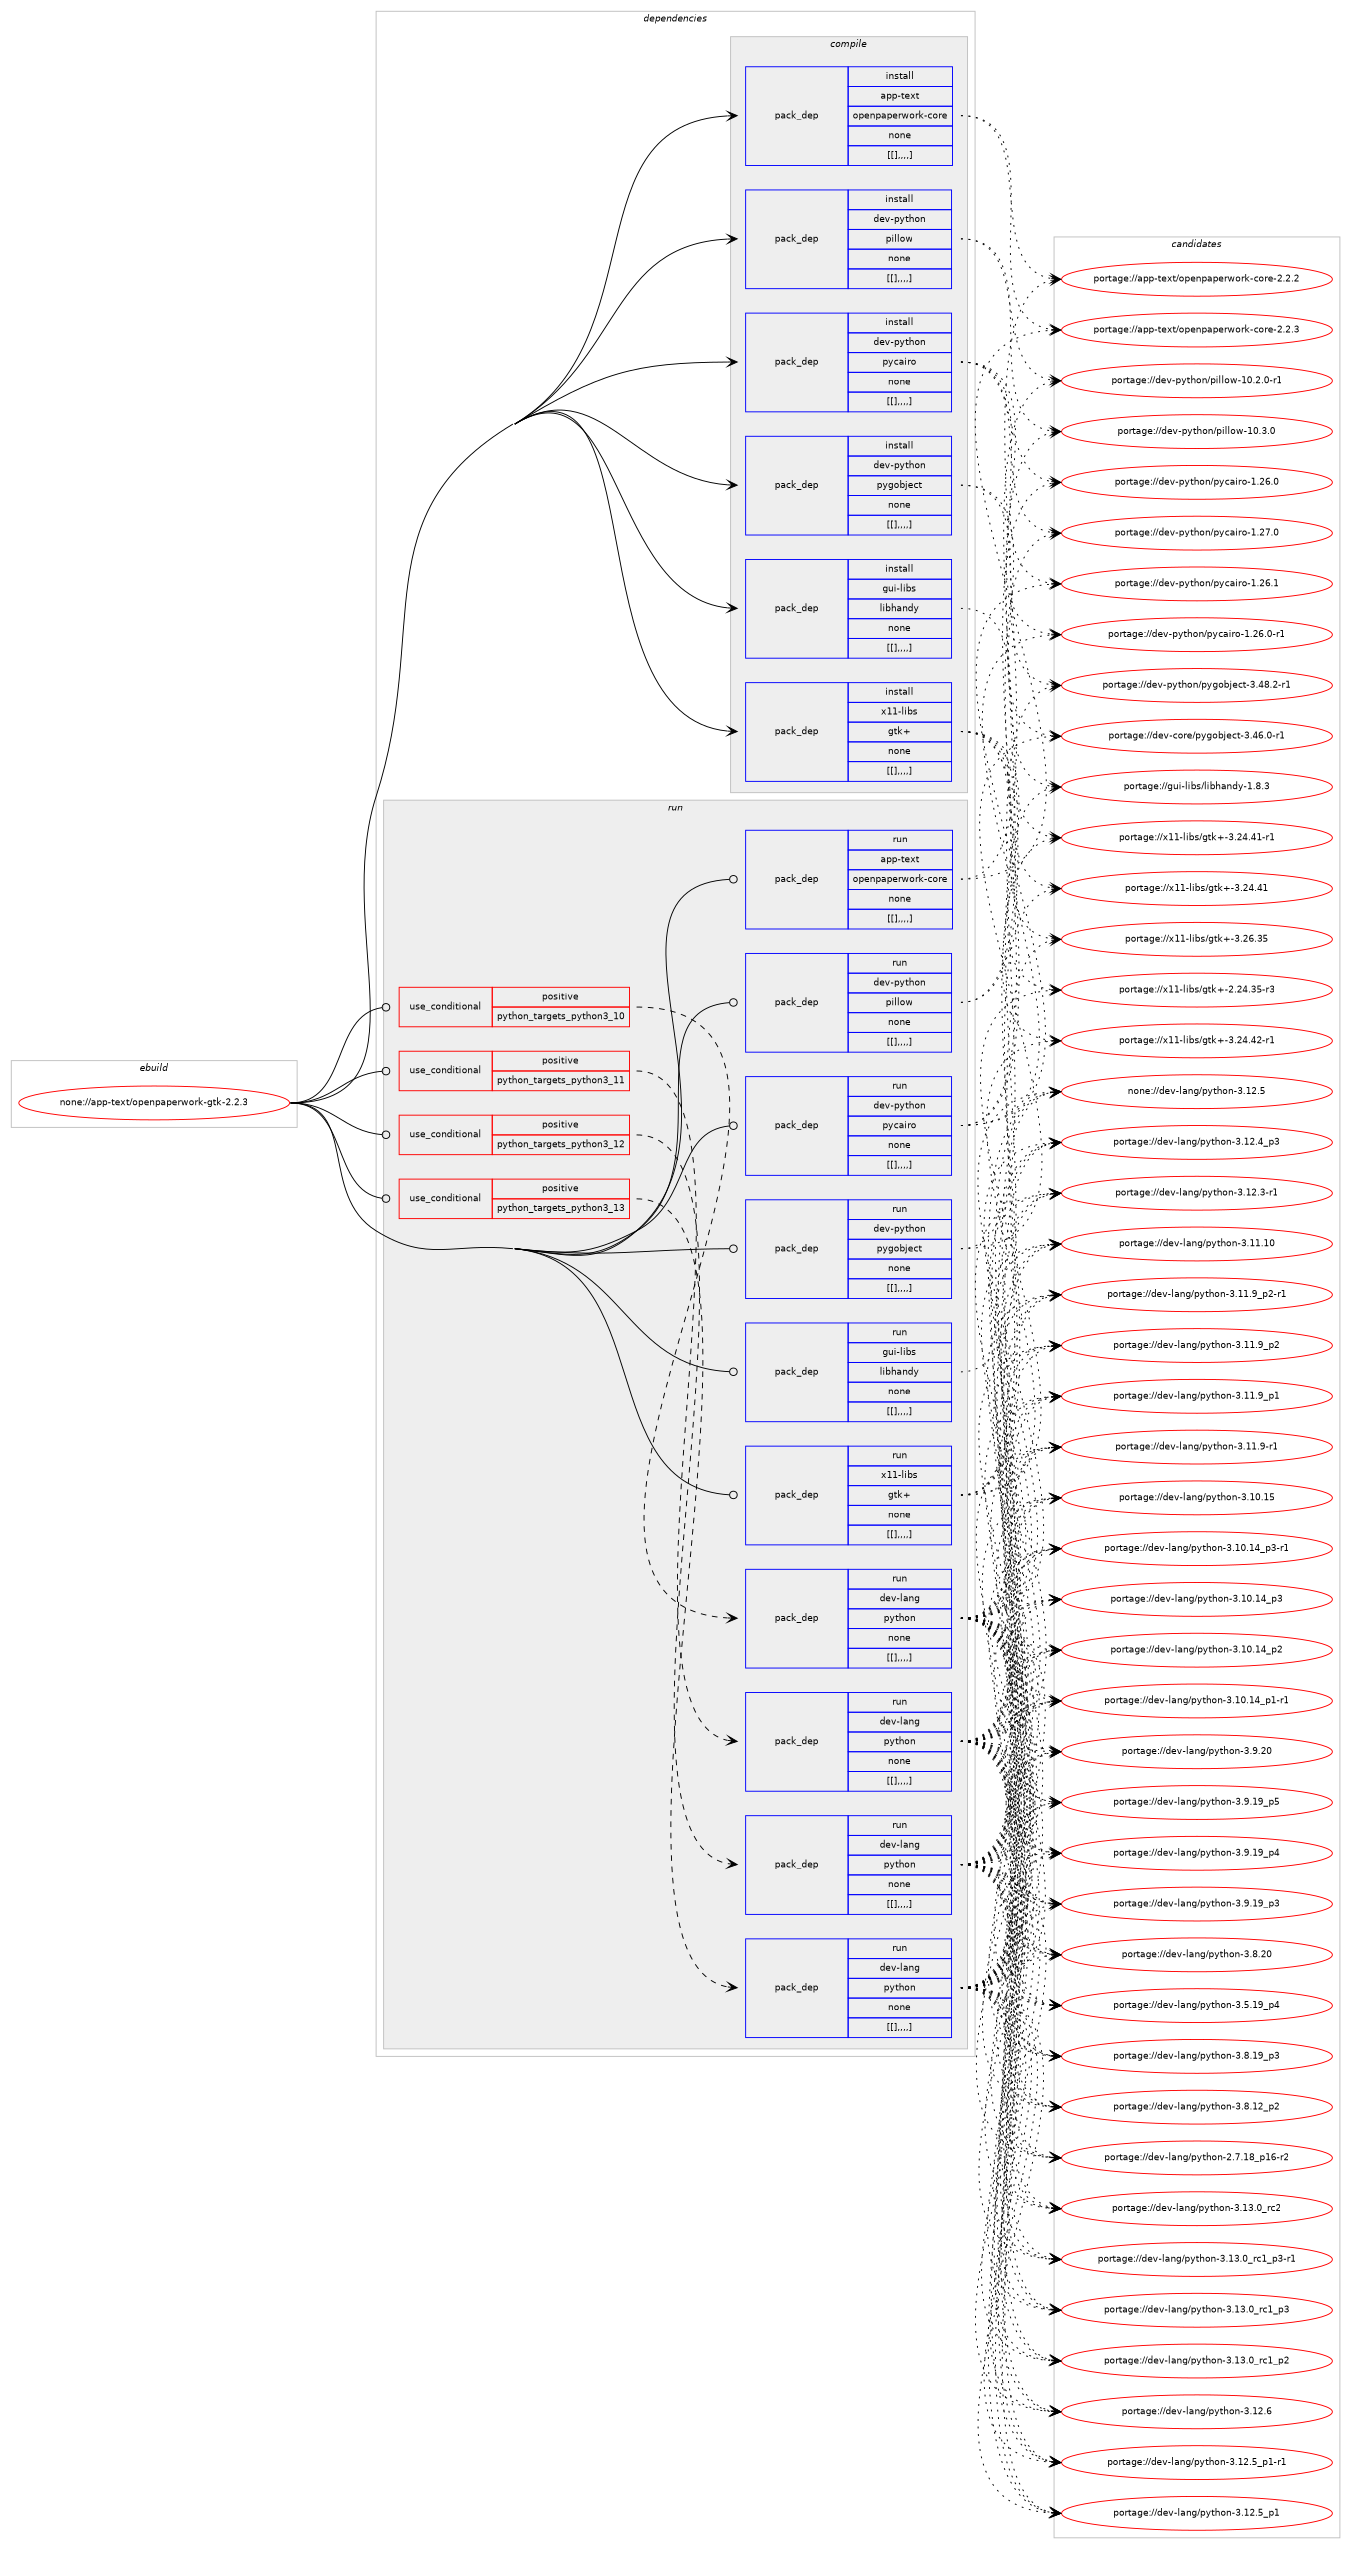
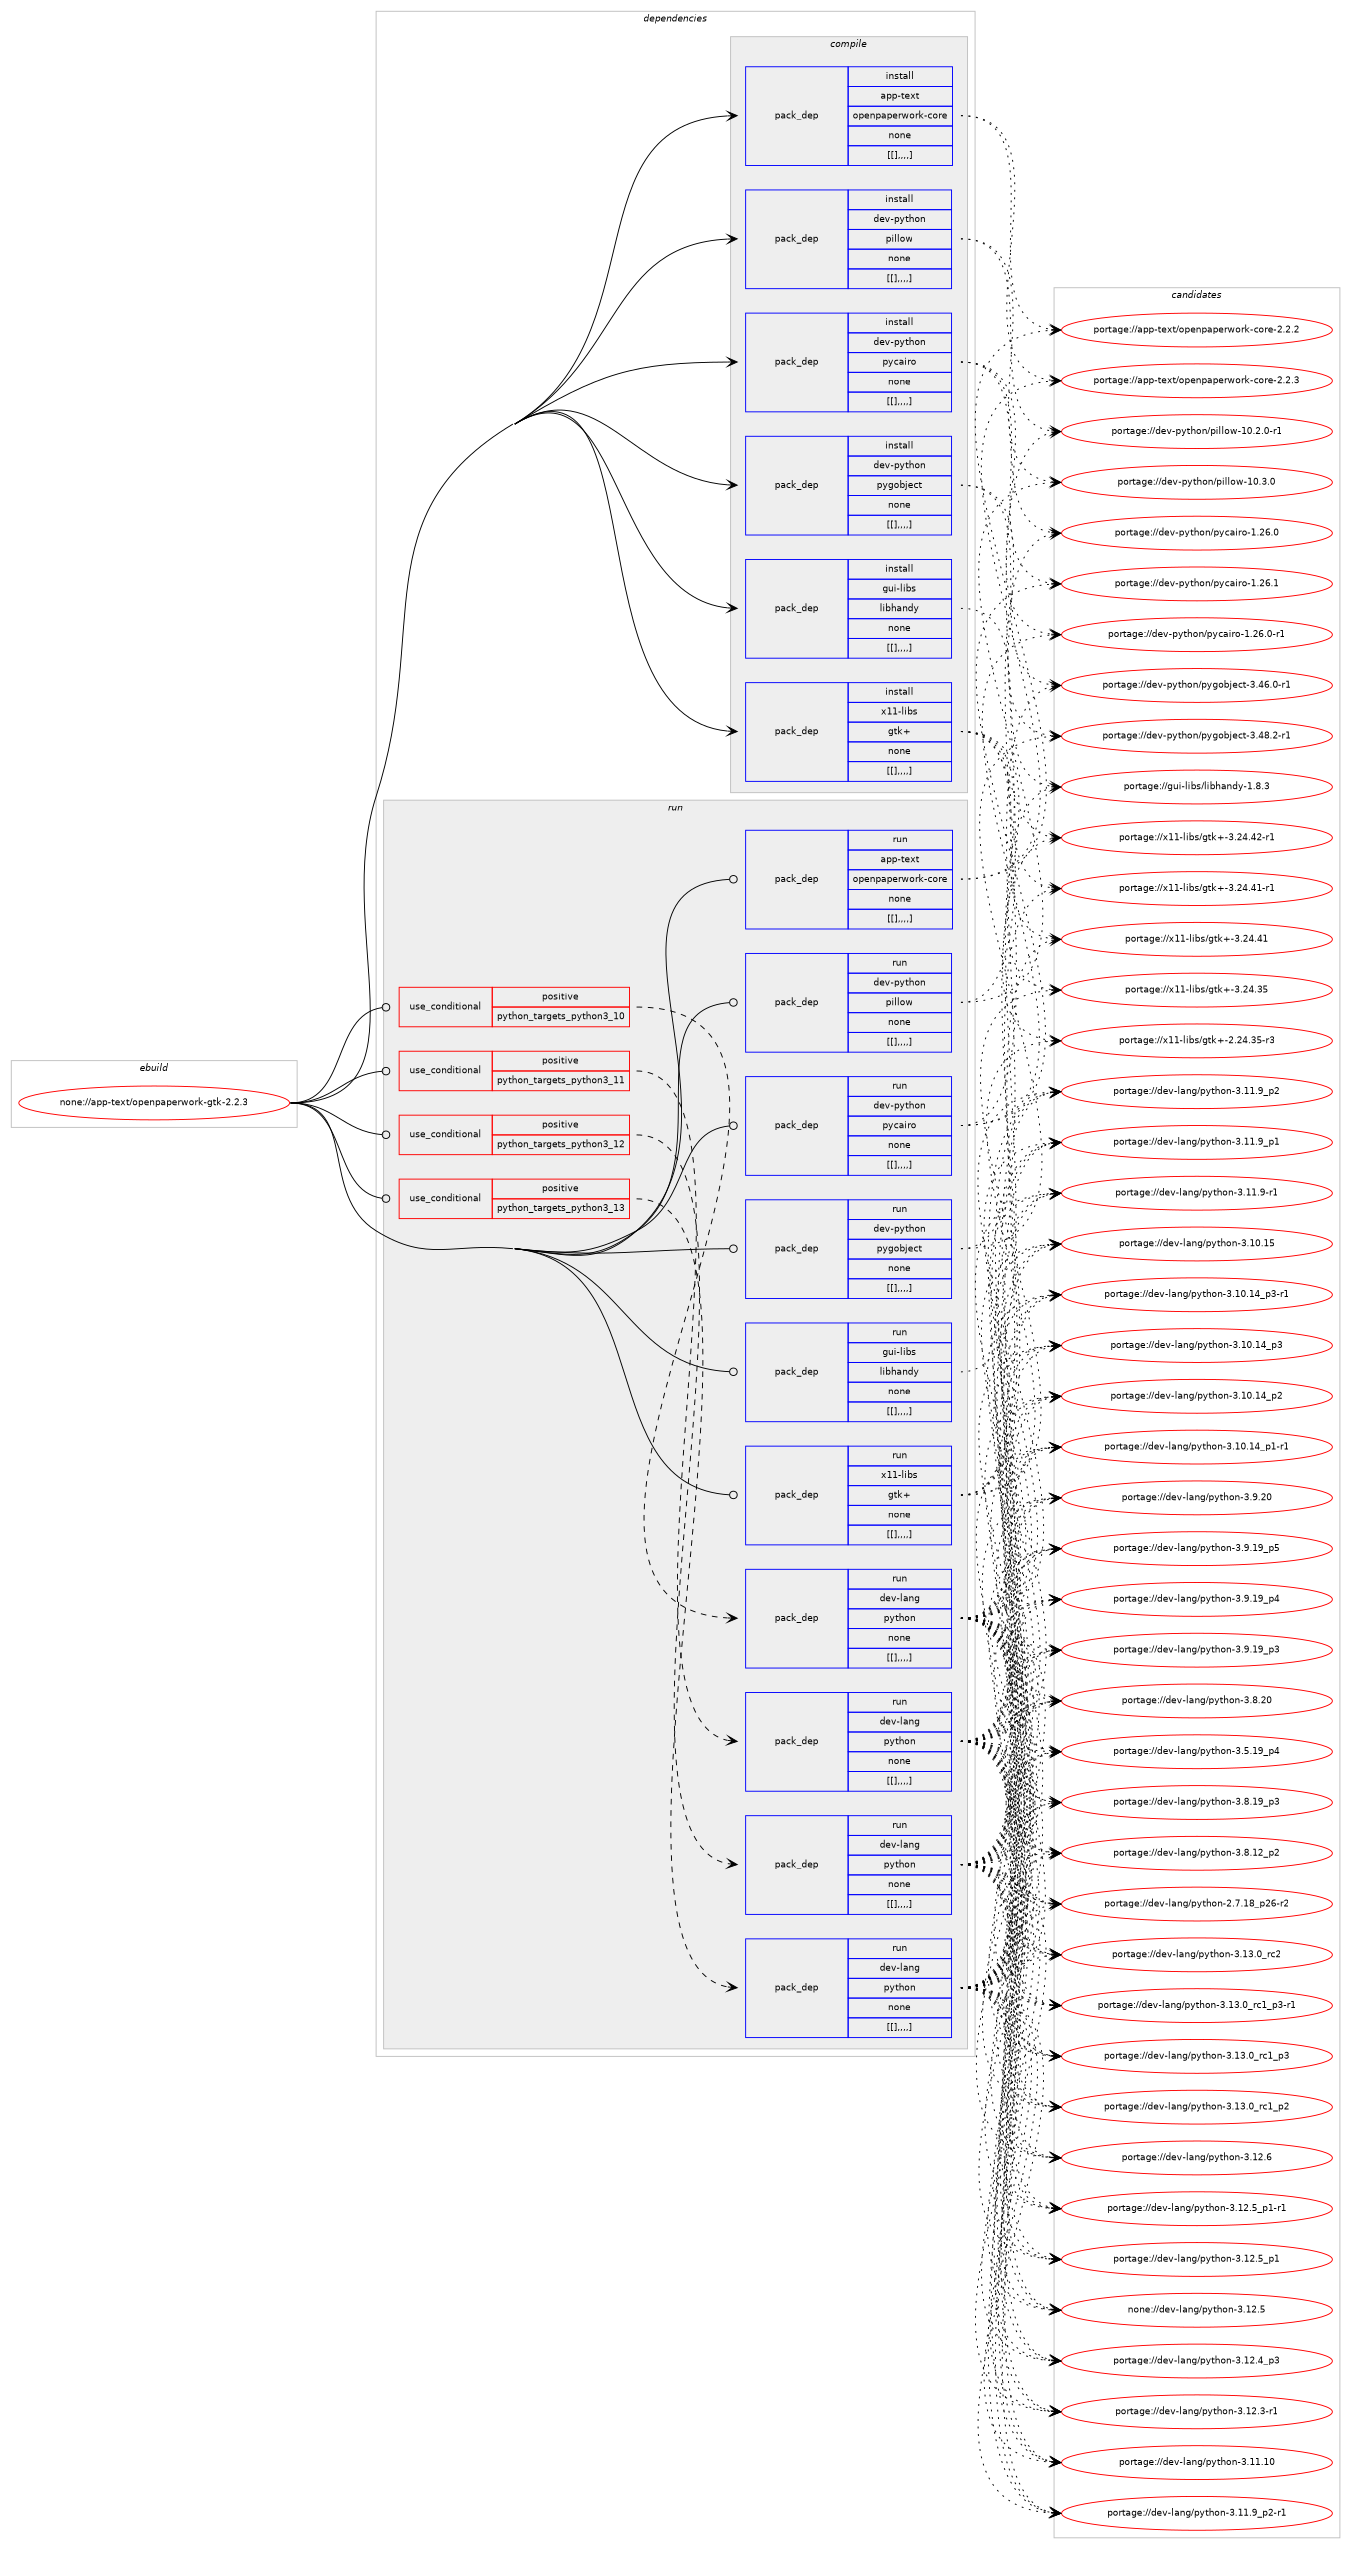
node "portage://dev-python/pycairo-1.27.0": removed
node "portage://dev-core/pygobject-3.46.0-r1": label "portage://dev-core/pygobject-3.46.0-r1" -> "portage://dev-python/pygobject-3.46.0-r1"
node "portage://x11-libs/gtk+-3.26.35": label "portage://x11-libs/gtk+-3.26.35" -> "portage://x11-libs/gtk+-3.24.35"
node "portage://dev-lang/python-2.7.18_p16-r2": label "portage://dev-lang/python-2.7.18_p16-r2" -> "portage://dev-lang/python-2.7.18_p26-r2"
